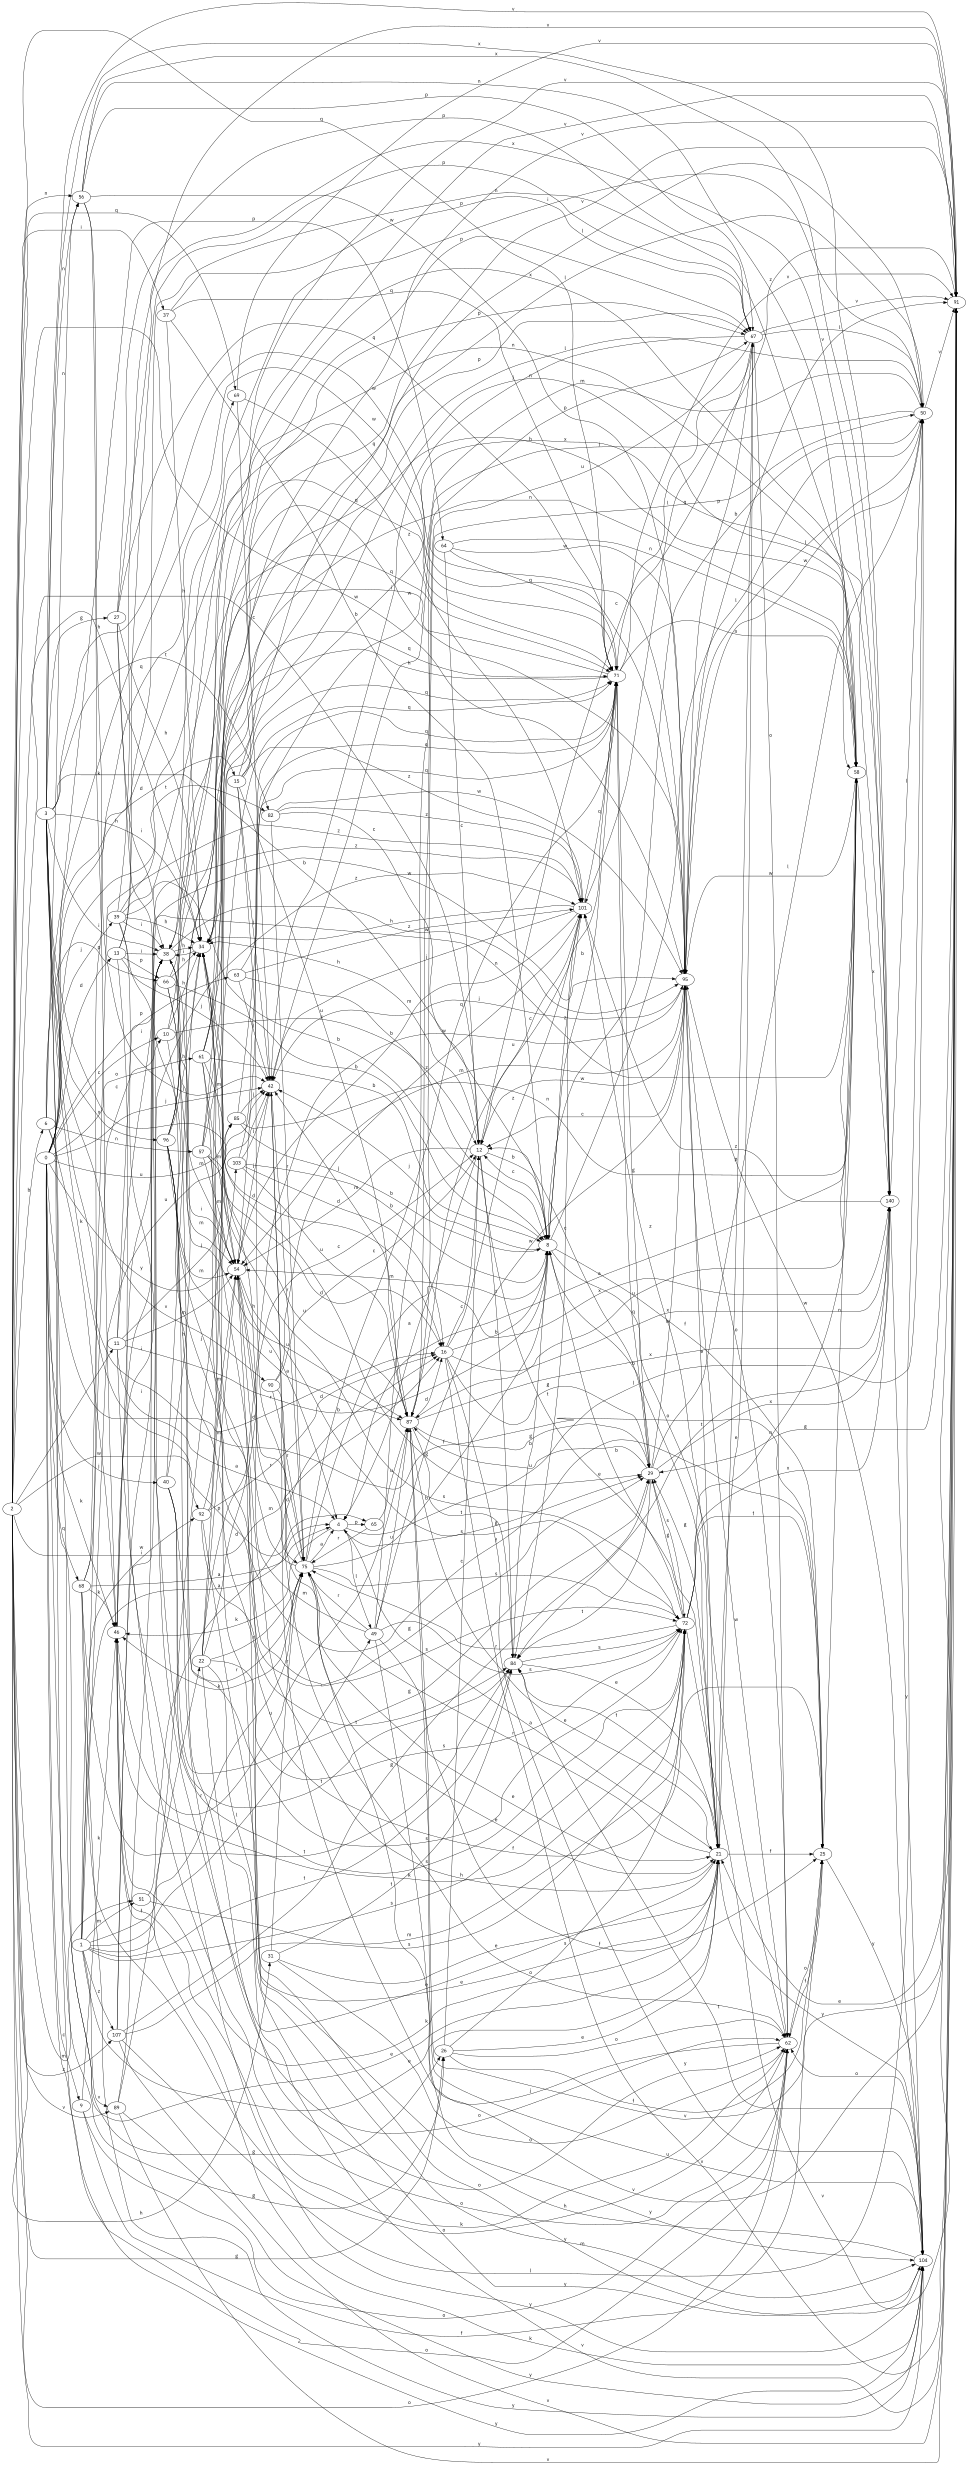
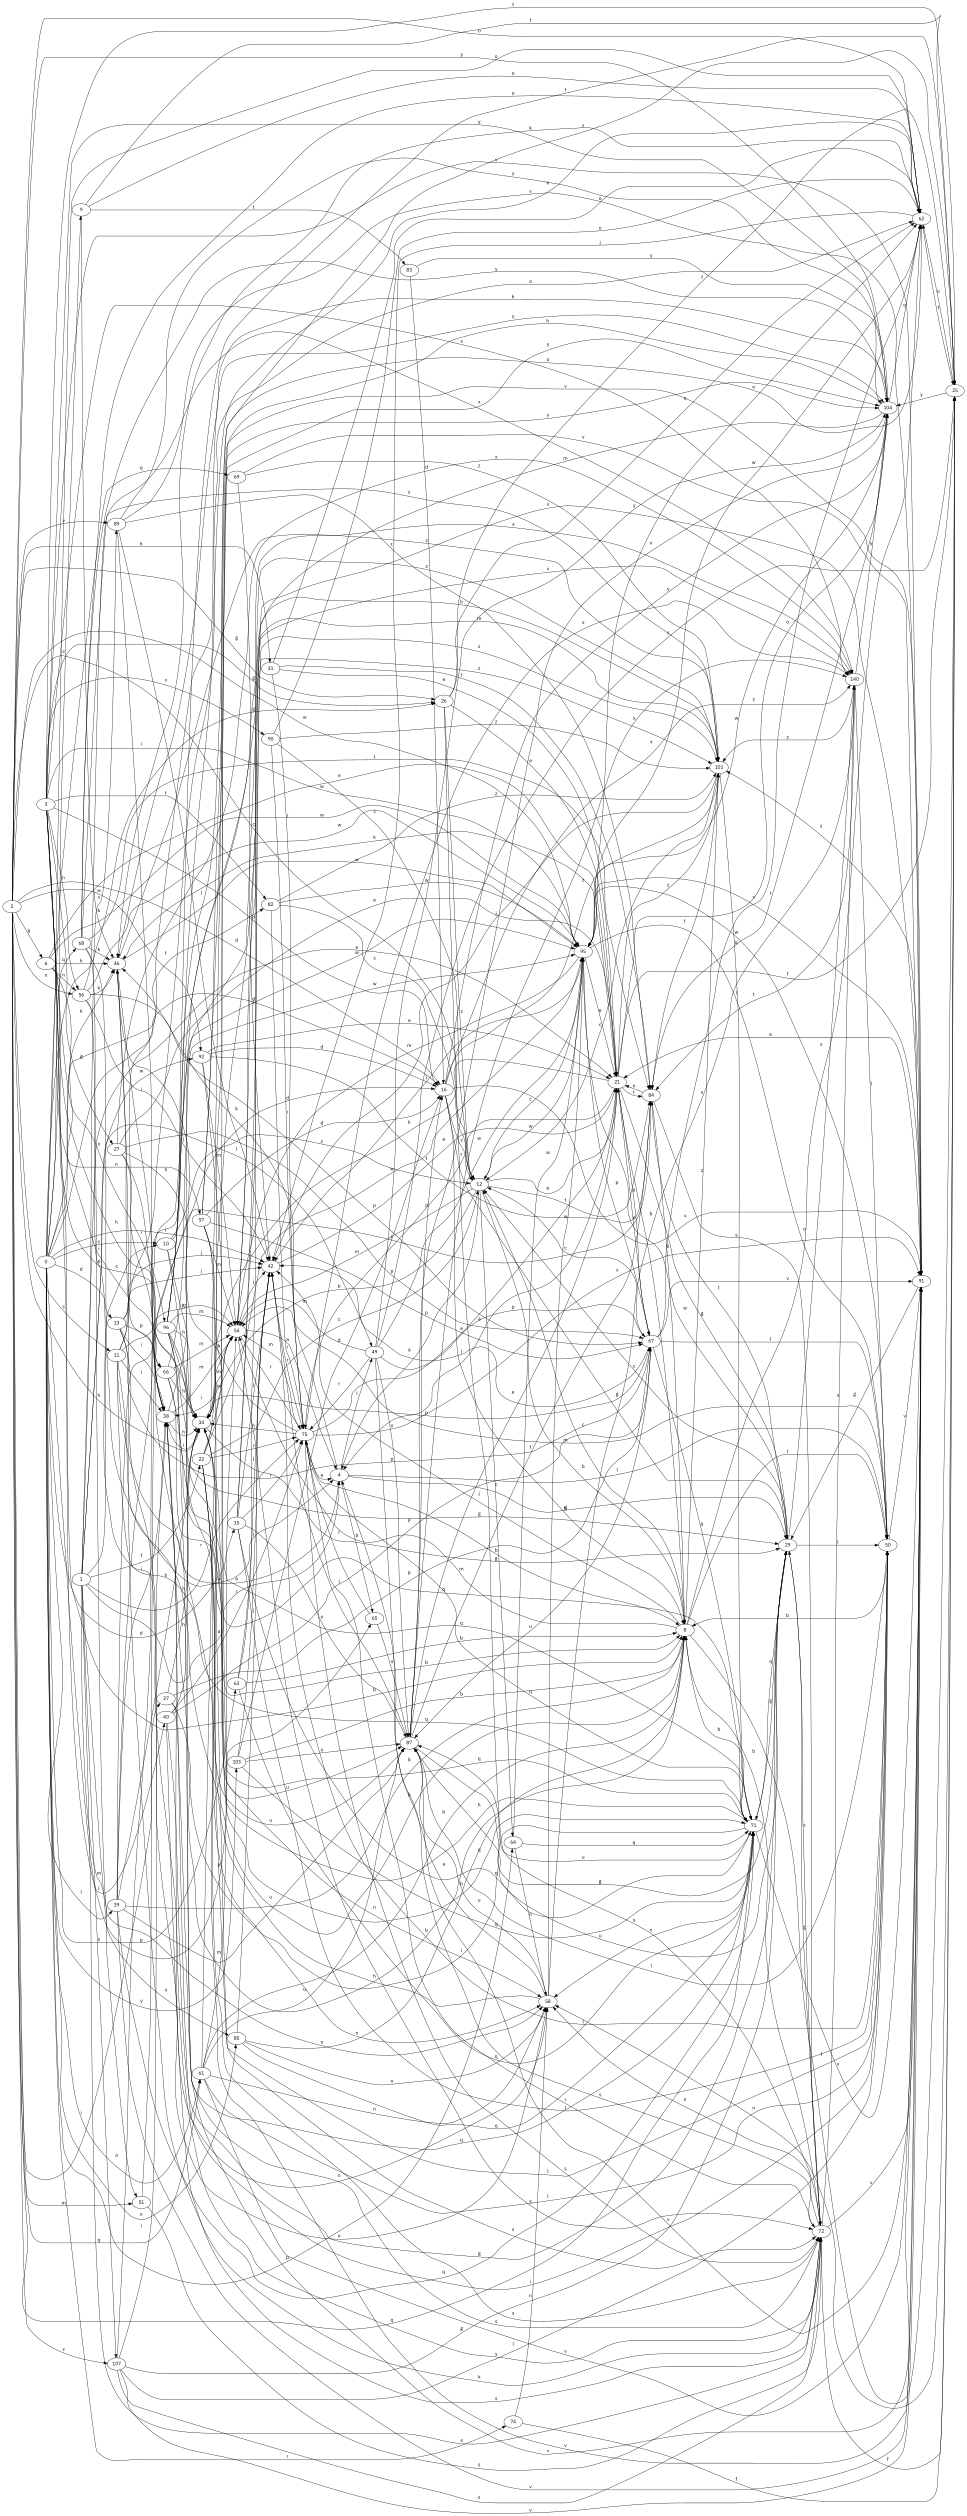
node "83": added
edge "2" -> "69": now "2" -> "61"
edge "64" -> "12": reversed
edge "1" -> "84": now "89" -> "84"
edge "51" -> "72": label "m" -> "s"
node "74": added
